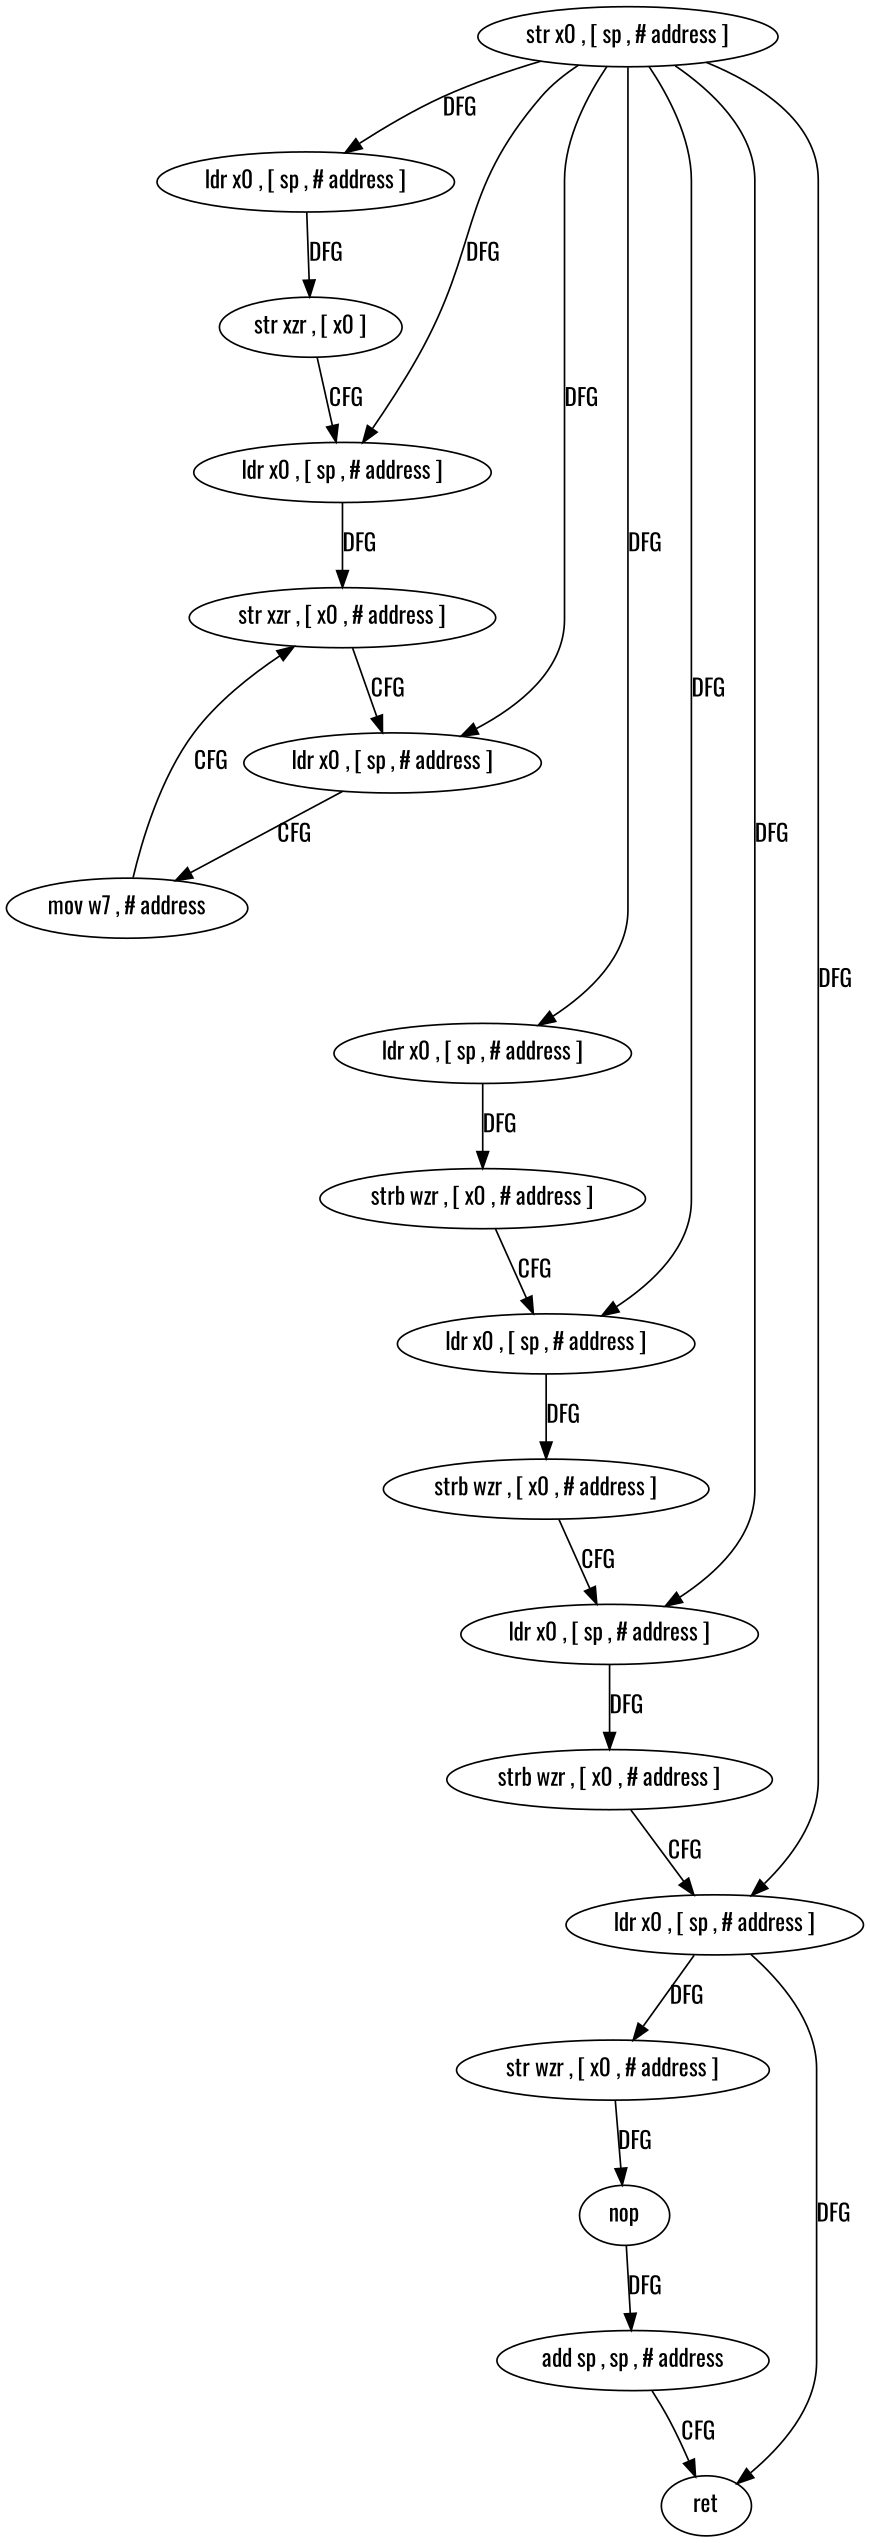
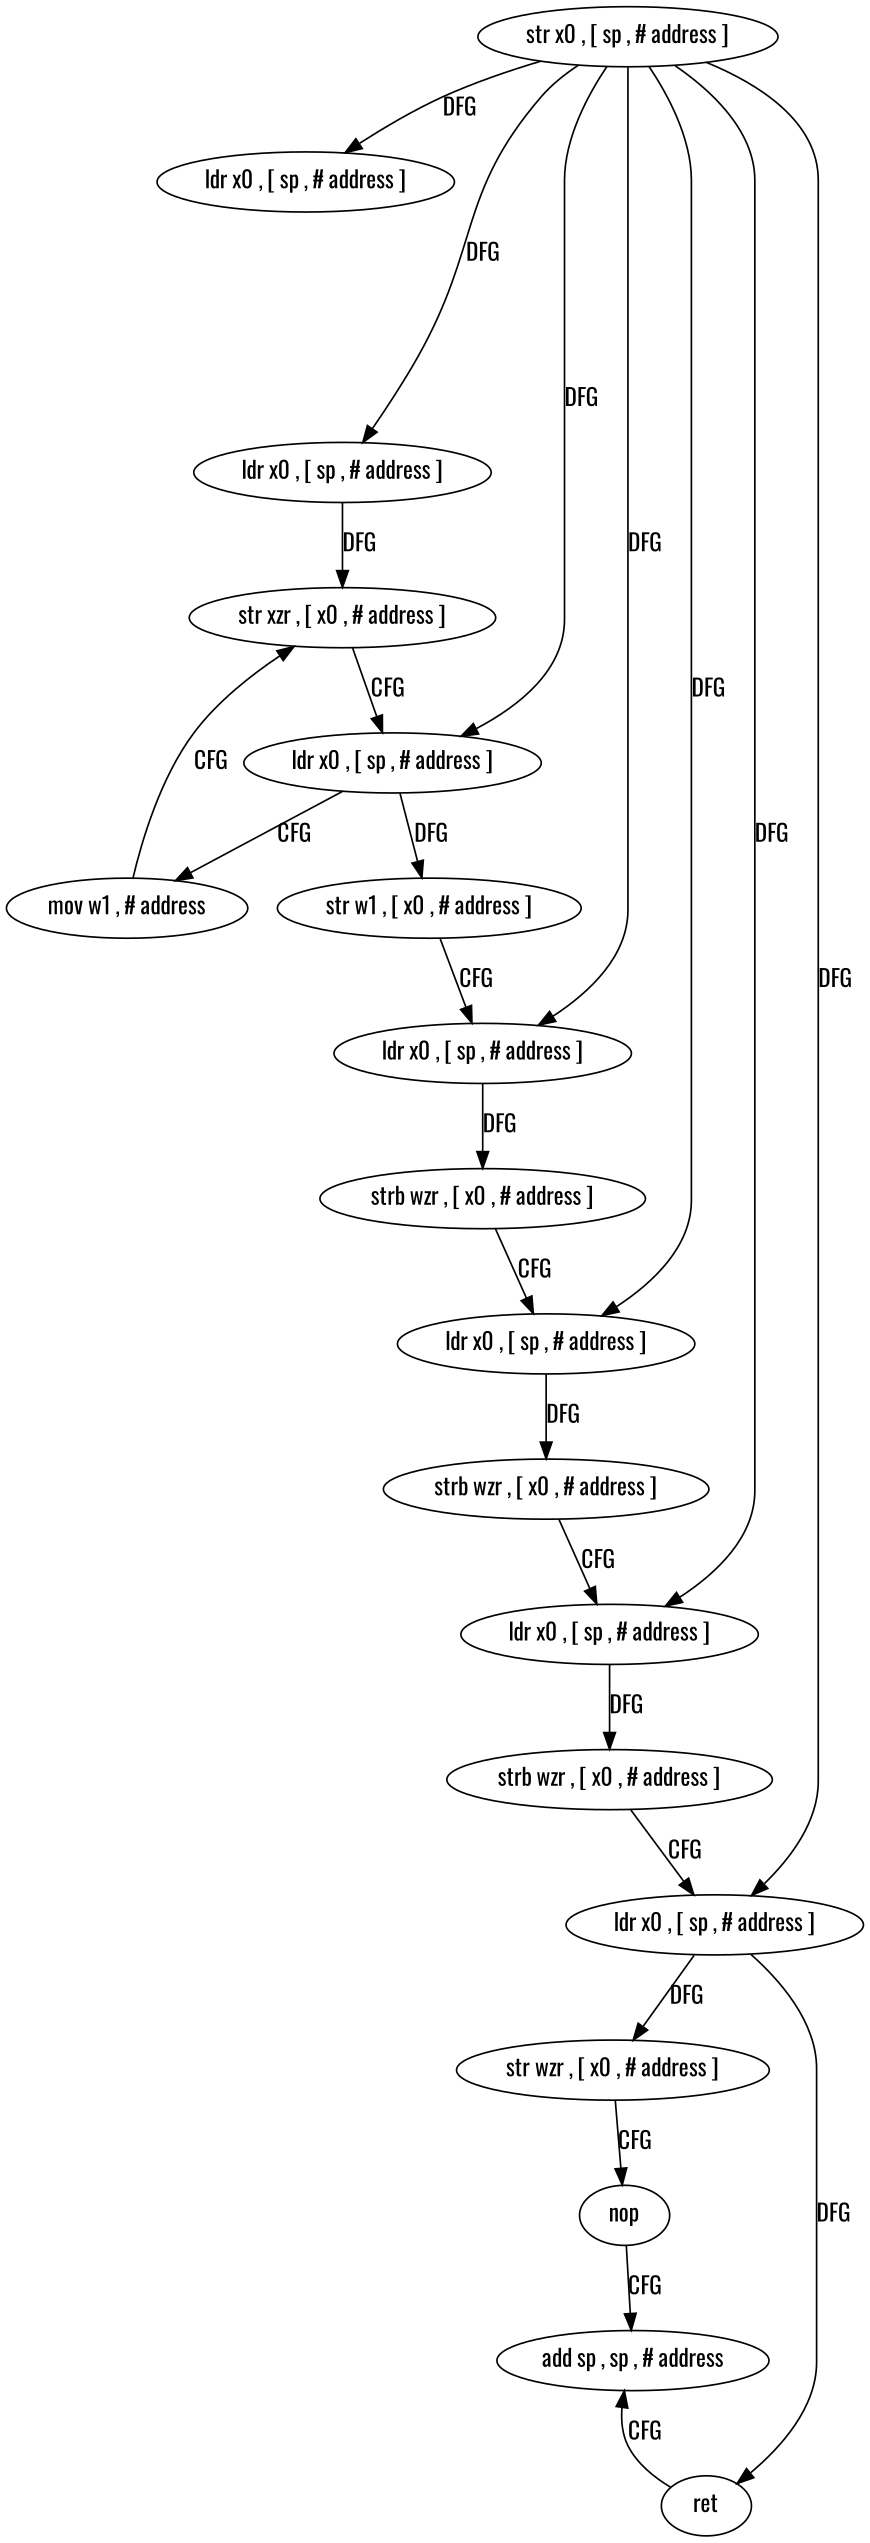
node "str xzr , [ x0 ]": removed
node "mov w7 , # address": label "mov w7 , # address" -> "mov w1 , # address"
node "str w1 , [ x0 , # address ]": added
edge "str wzr , [ x0 , # address ]" -> "nop": label "DFG" -> "CFG"
edge "nop" -> "add sp , sp , # address": label "DFG" -> "CFG"
edge "add sp , sp , # address" -> "ret": reversed
